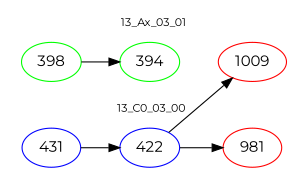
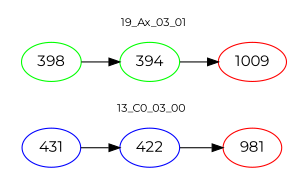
cluster "13_Ax_03_01": label "13_Ax_03_01" -> "19_Ax_03_01"
edge "422" -> "1009": now "394" -> "1009"
